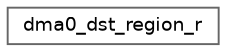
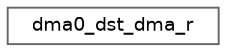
node "dma0_dst_region_r": label "dma0_dst_region_r" -> "dma0_dst_dma_r"
